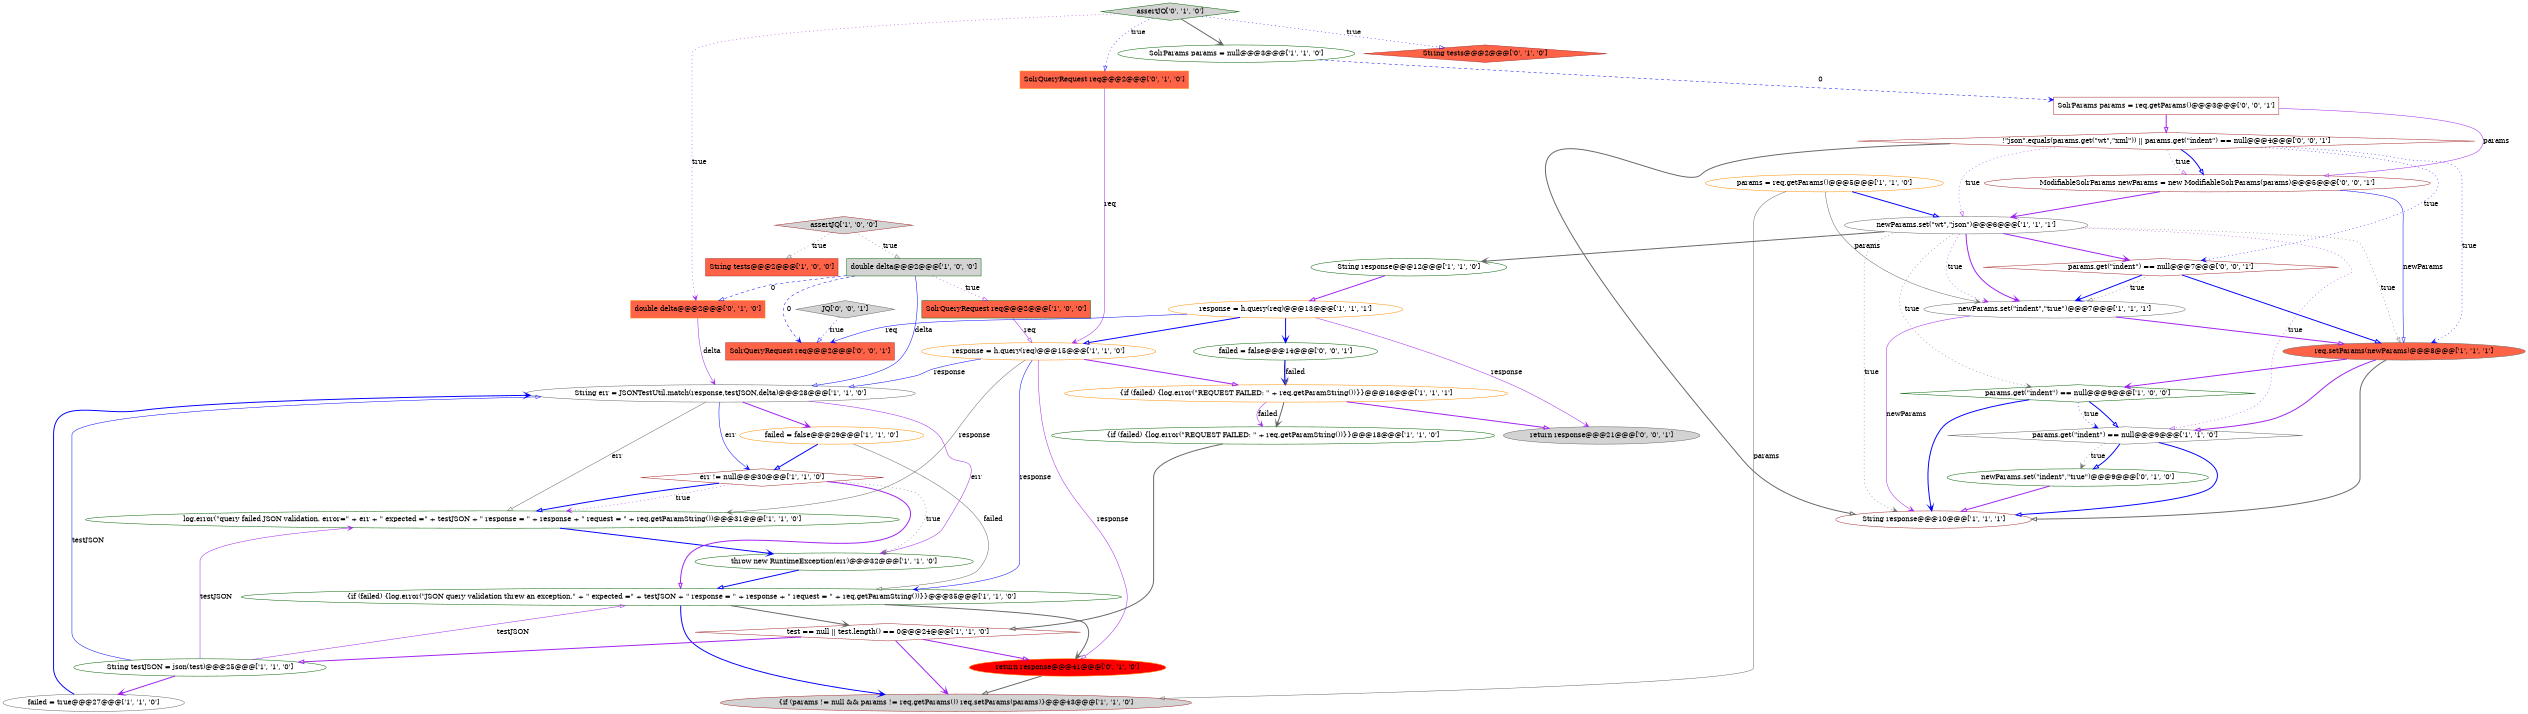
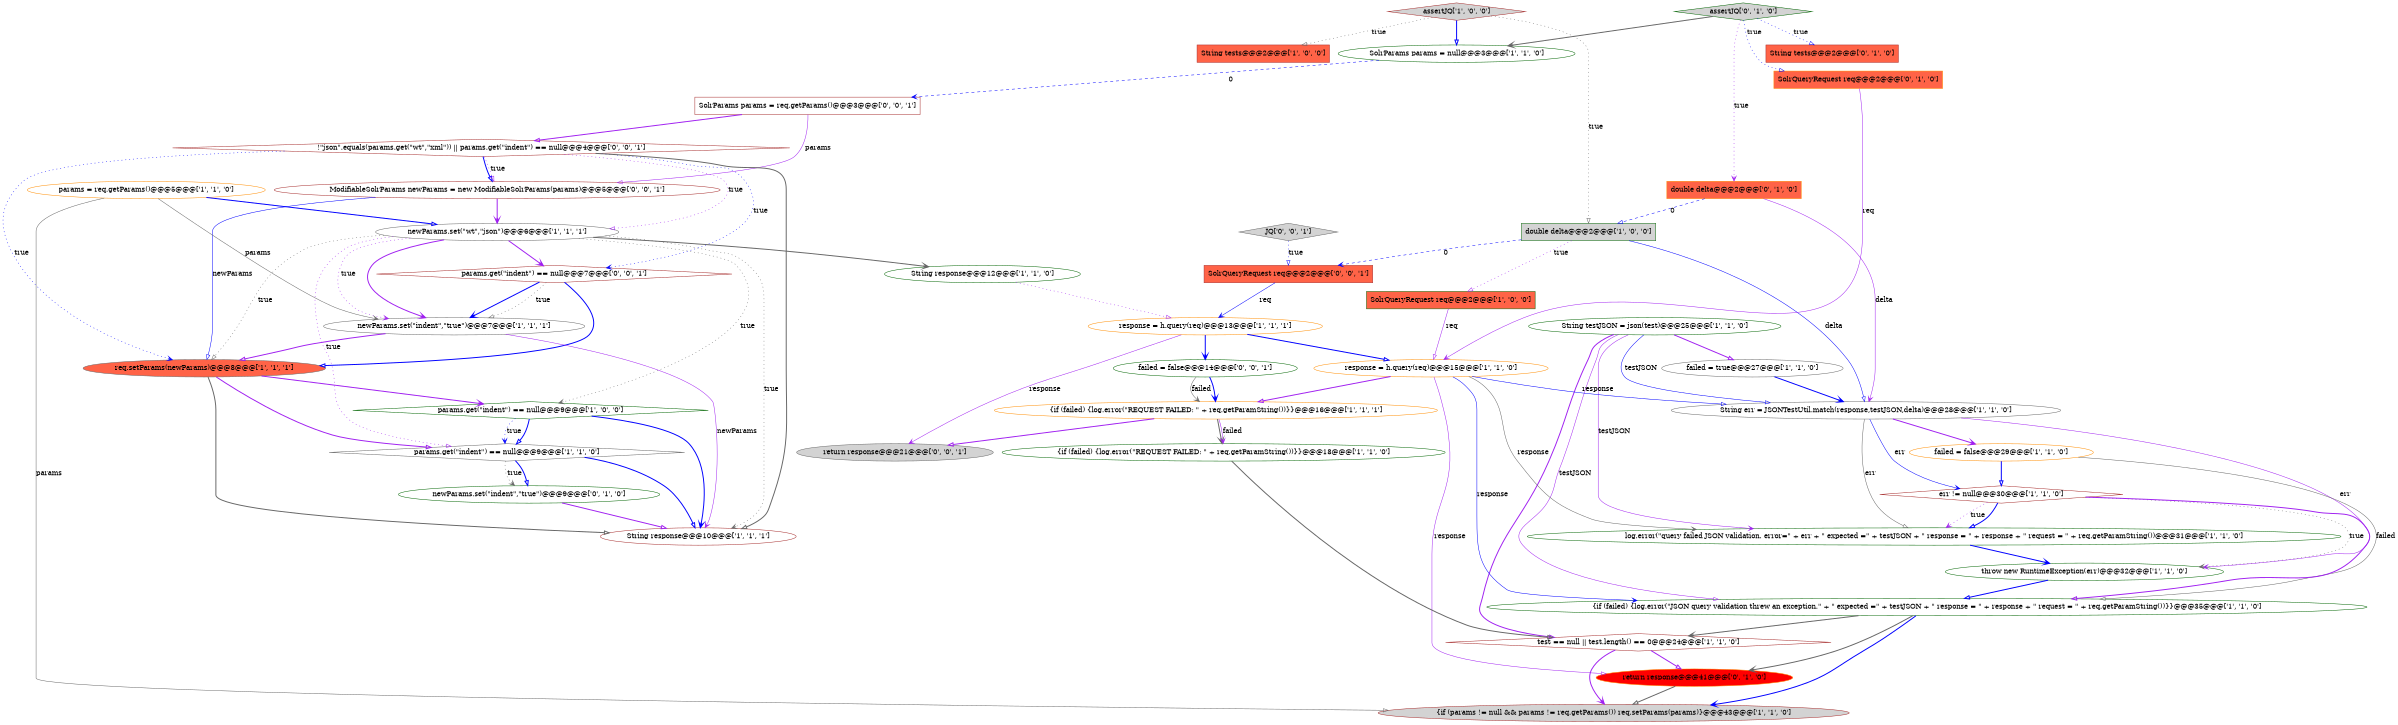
edge "assertJQ['1', '0', '0']" -> "SolrParams params = null@@@3@@@['1', '1', '0']": added
node "String tests@@@2@@@['0', '1', '0']": shape diamond -> box
edge "double delta@@@2@@@['1', '0', '0']" -> "double delta@@@2@@@['0', '1', '0']": reversed
edge "String response@@@12@@@['1', '1', '0']" -> "response = h.query(req)@@@13@@@['1', '1', '1']": style bold -> dotted
edge "response = h.query(req)@@@13@@@['1', '1', '1']" -> "SolrQueryRequest req@@@2@@@['0', '0', '1']": reversed
edge "test == null || test.length() == 0@@@24@@@['1', '1', '0']" -> "String testJSON = json(test)@@@25@@@['1', '1', '0']": reversed
edge "String testJSON = json(test)@@@25@@@['1', '1', '0']" -> "failed = true@@@27@@@['1', '1', '0']": arrowhead vee -> onormal
